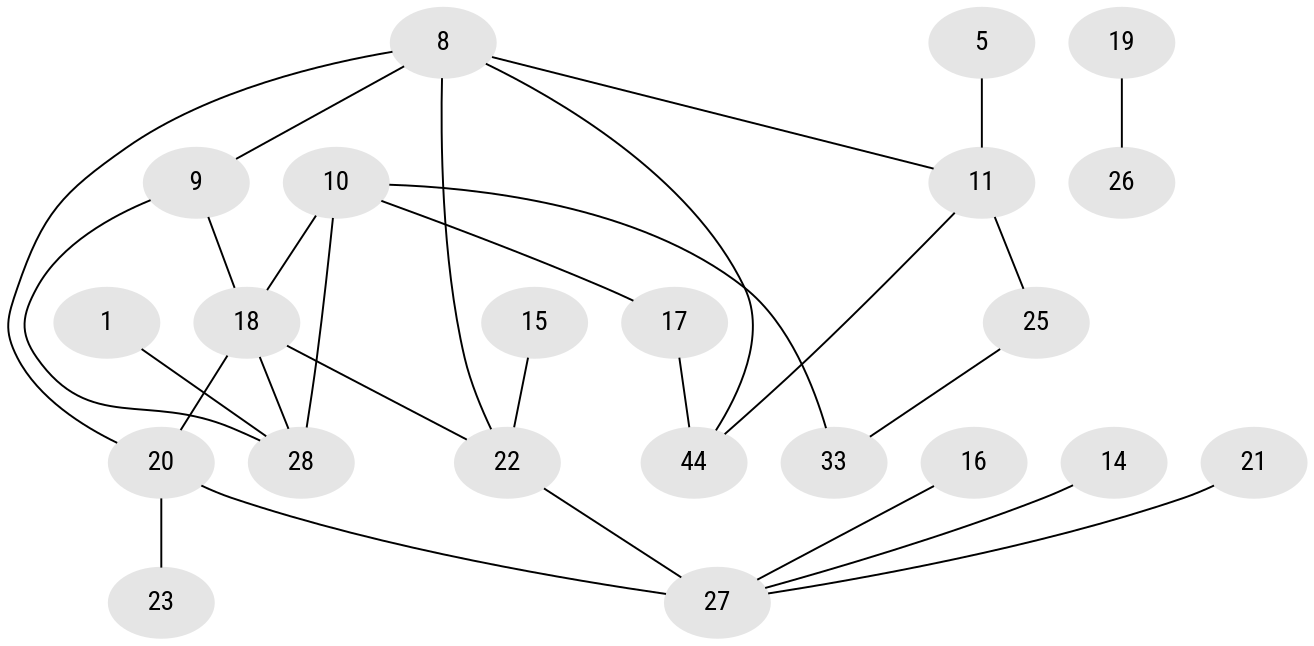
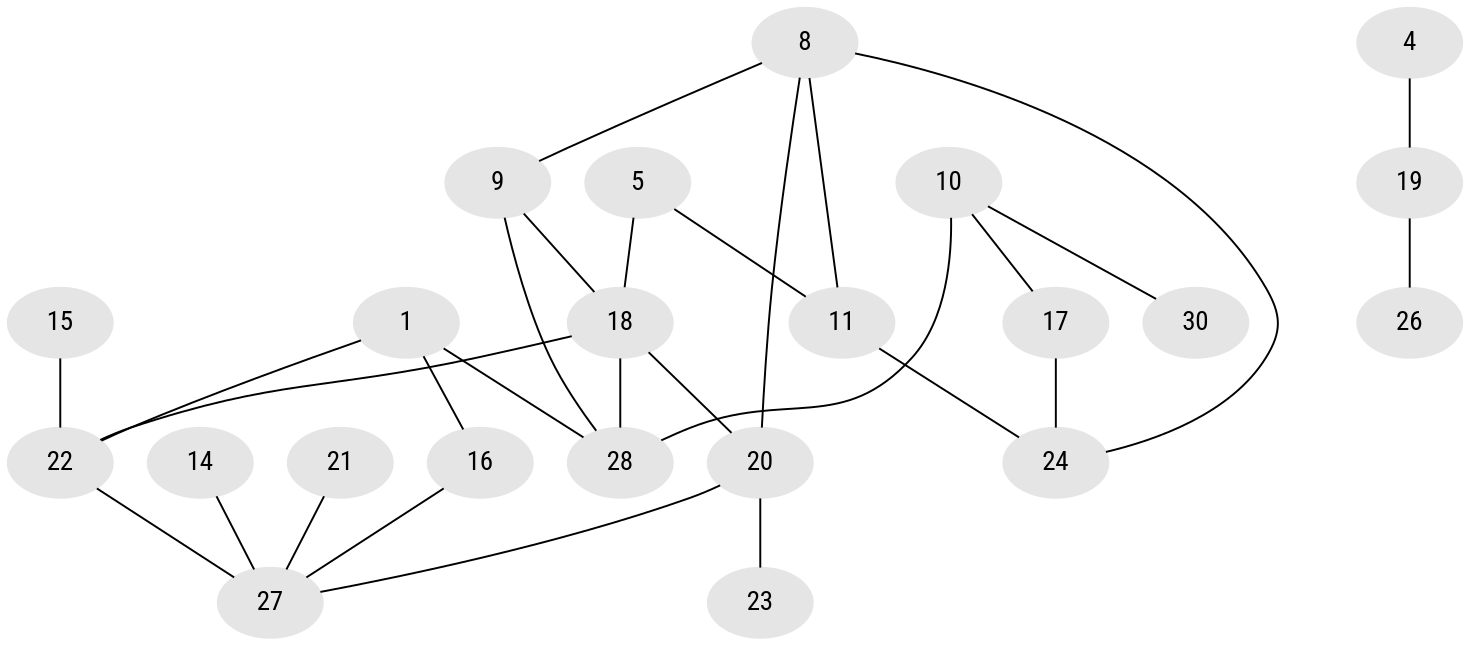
node "4": added
edge "10" -- "18": now "5" -- "18"
edge "8" -- "22": now "1" -- "22"
node "25": removed
edge "1" -- "16": added
node "44": label "44" -> "24"
node "33": label "33" -> "30"
